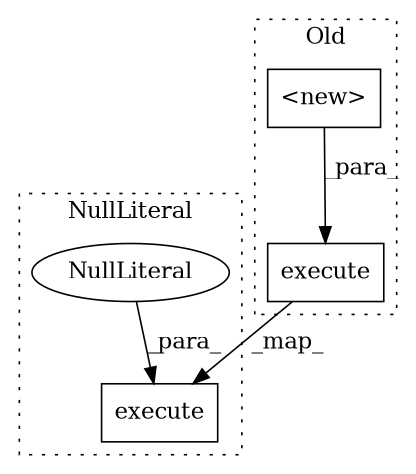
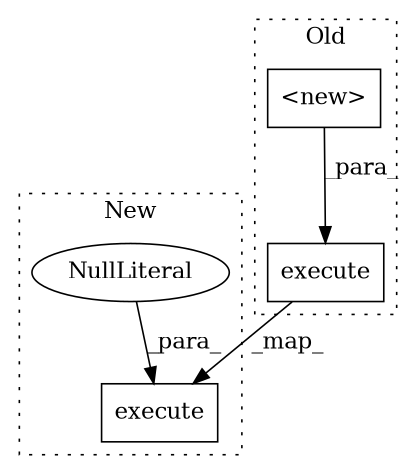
cluster "NullLiteral": label "NullLiteral" -> "New"
